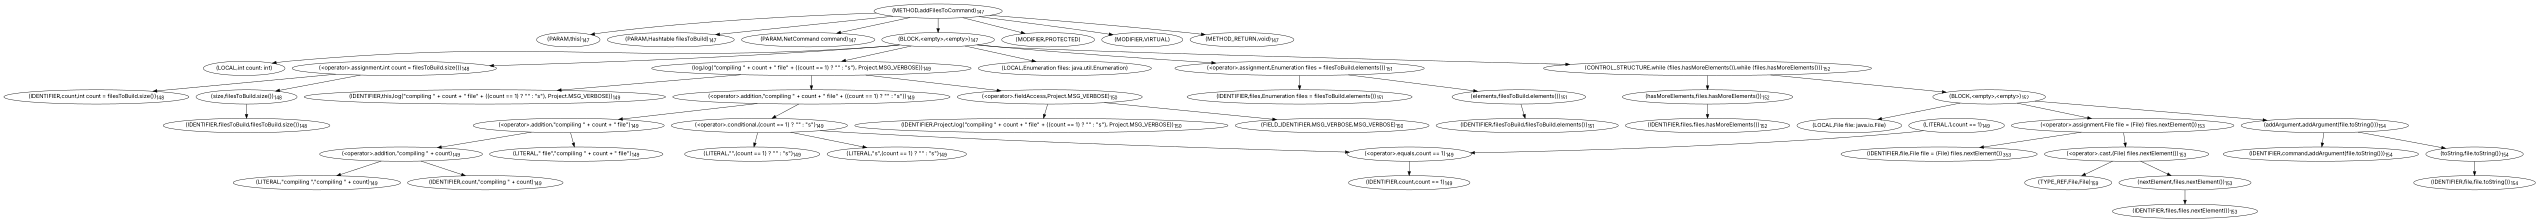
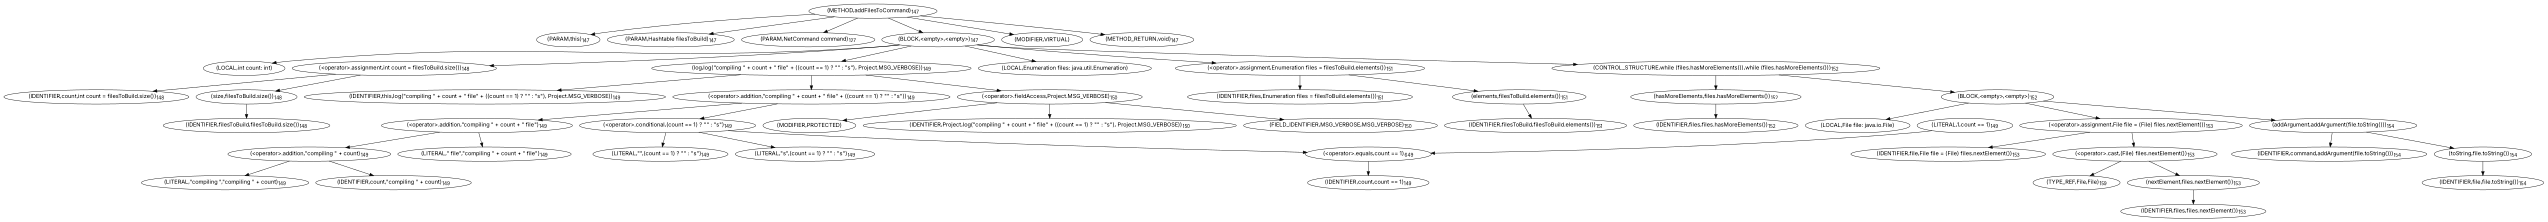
edge "(METHOD,addFilesToCommand)" -> "(MODIFIER,PROTECTED)": now "(<operator>.fieldAccess,Project.MSG_VERBOSE)" -> "(MODIFIER,PROTECTED)"
node "(PARAM,NetCommand command)": text "147" -> "127"
node "(<operator>.equals,count == 1)": text "149" -> "649"
node "(IDENTIFIER,file,File file = (File) files.nextElement())": text "353" -> "153"
